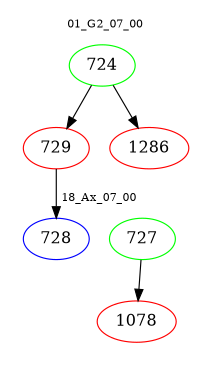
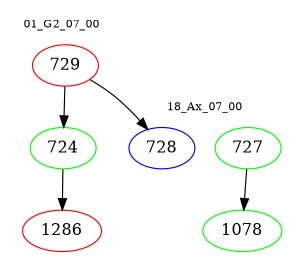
edge "724" -> "729": reversed
node "1078": color red -> green
